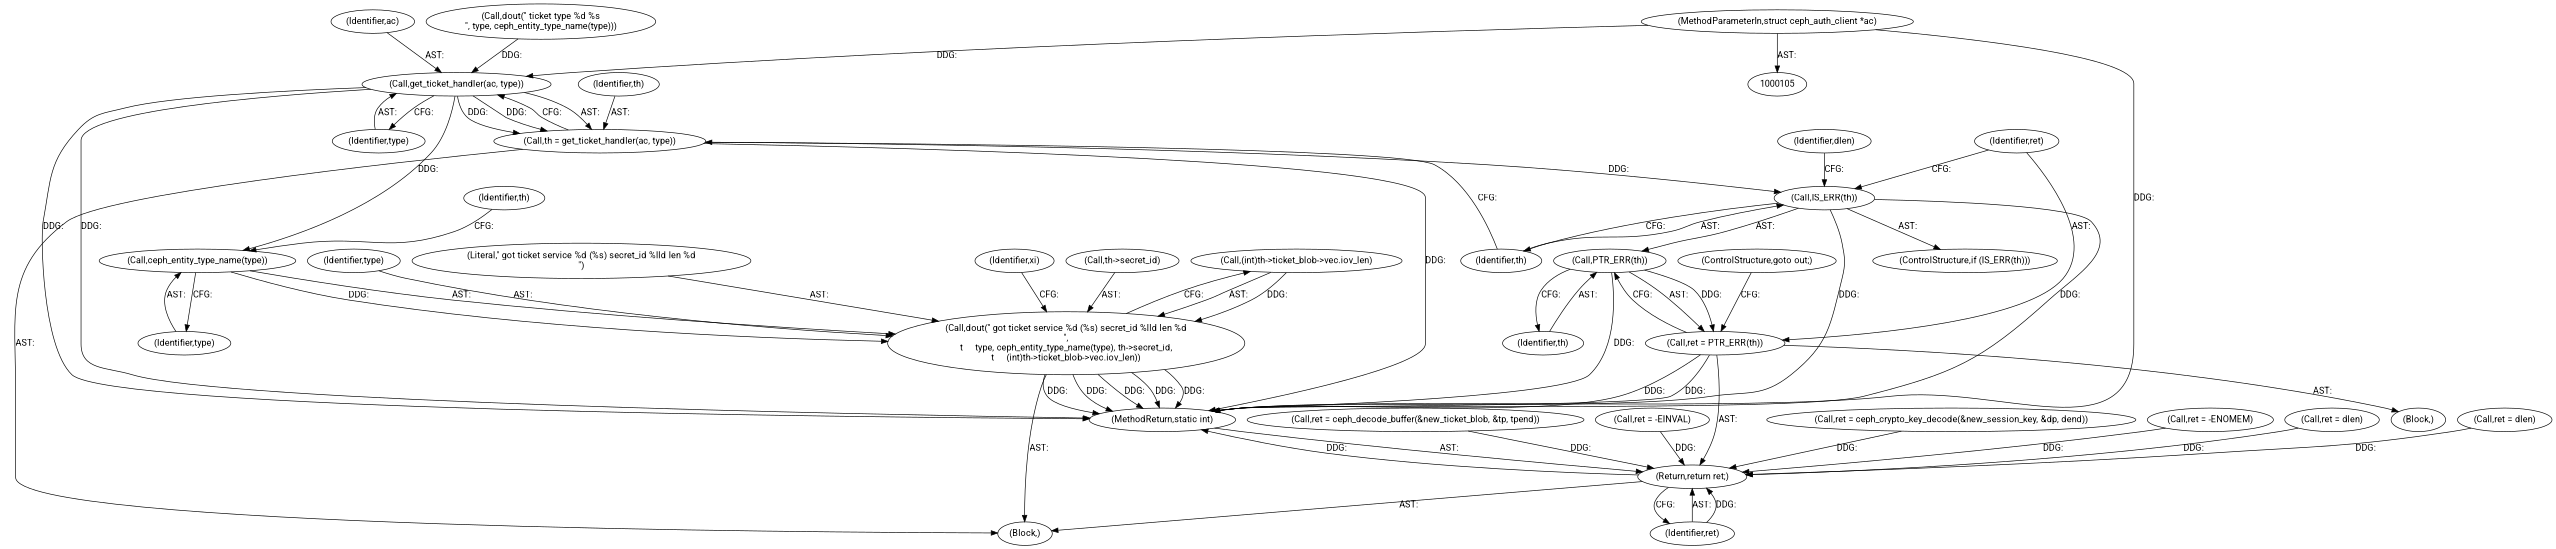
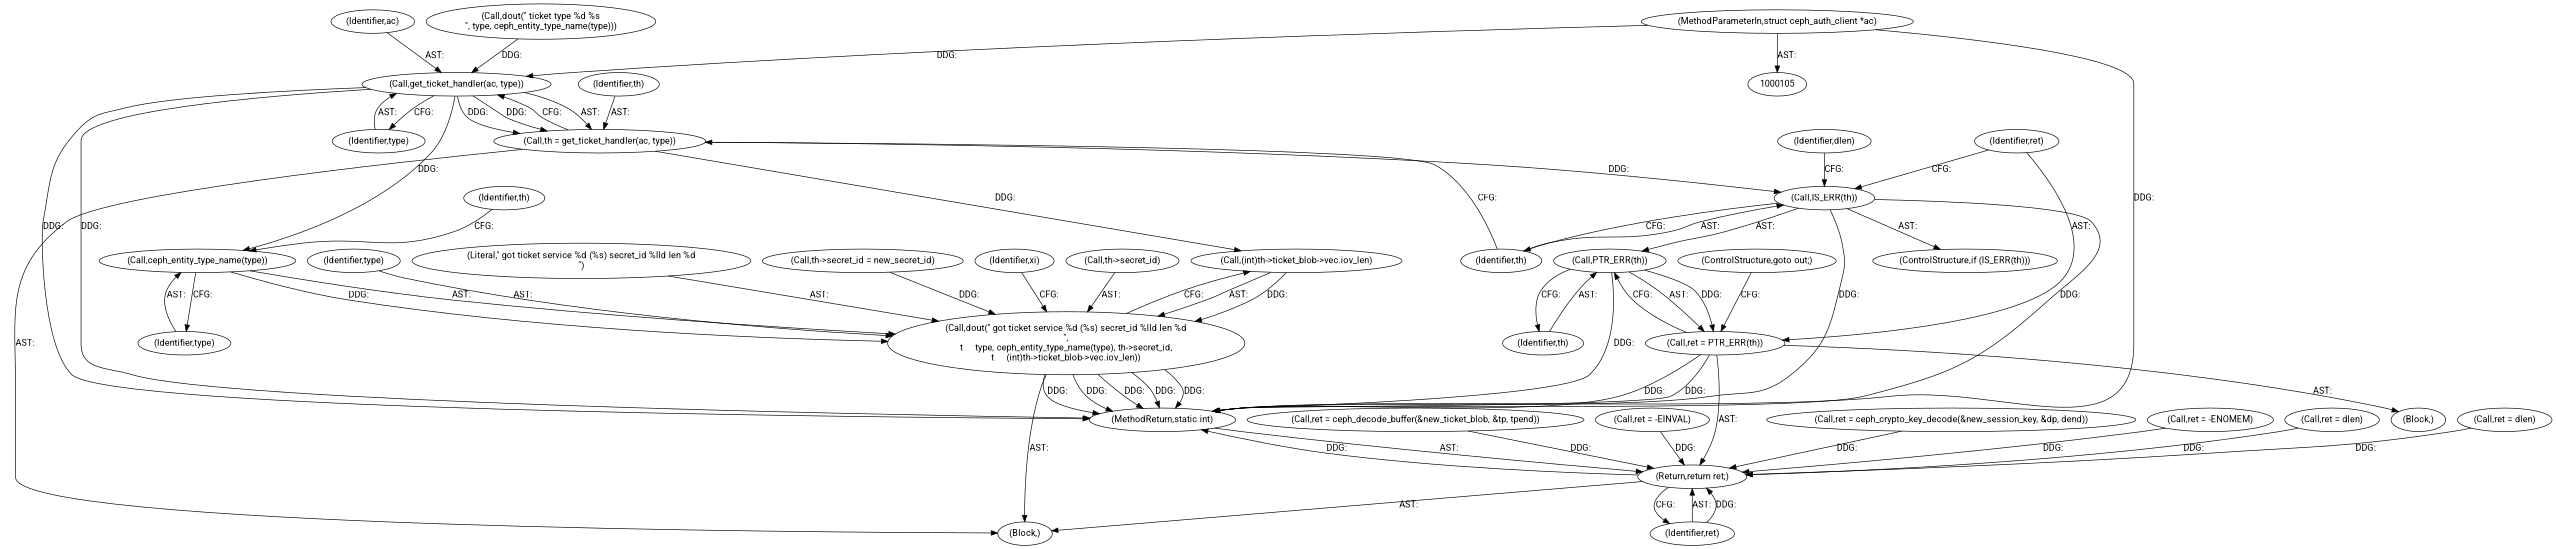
edge "(Call,th = get_ticket_handler(ac, type))" -> "(MethodReturn,static int)": now "(Call,th = get_ticket_handler(ac, type))" -> "(Call,(int)th->ticket_blob->vec.iov_len)"
node "(Call,th->secret_id = new_secret_id)": added
